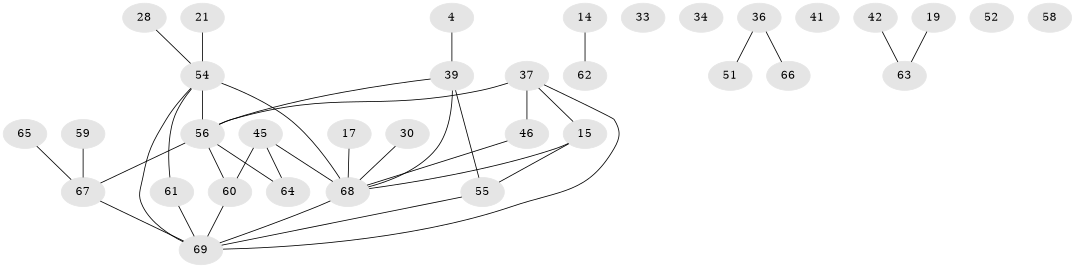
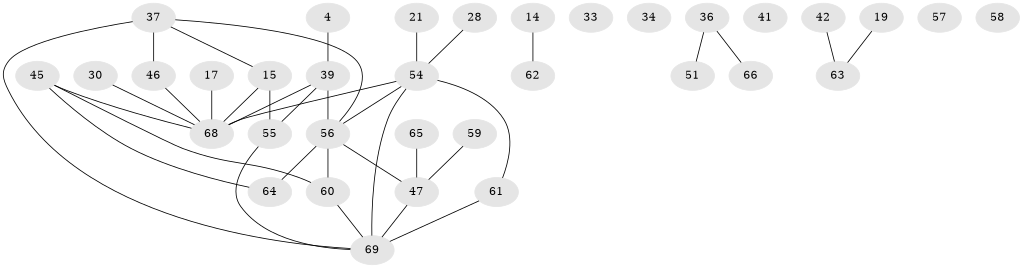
node "52": label "52" -> "57"
node "67": label "67" -> "47"
edge "68" -- "69": removed
